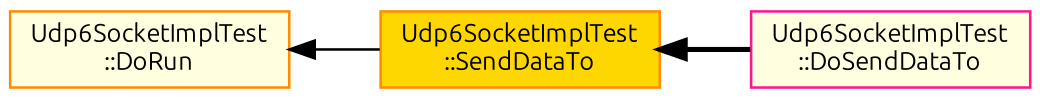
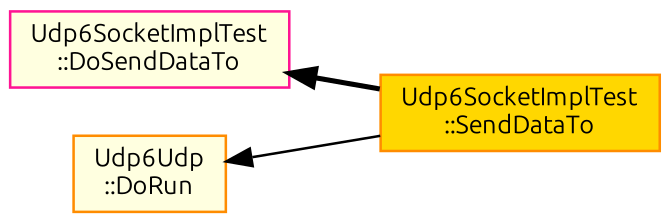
node "Udp6SocketImplTest ::DoRun": label "Udp6SocketImplTest ::DoRun" -> "Udp6Udp ::DoRun"
edge "Udp6SocketImplTest ::DoSendDataTo" -> "Udp6SocketImplTest ::SendDataTo": reversed
